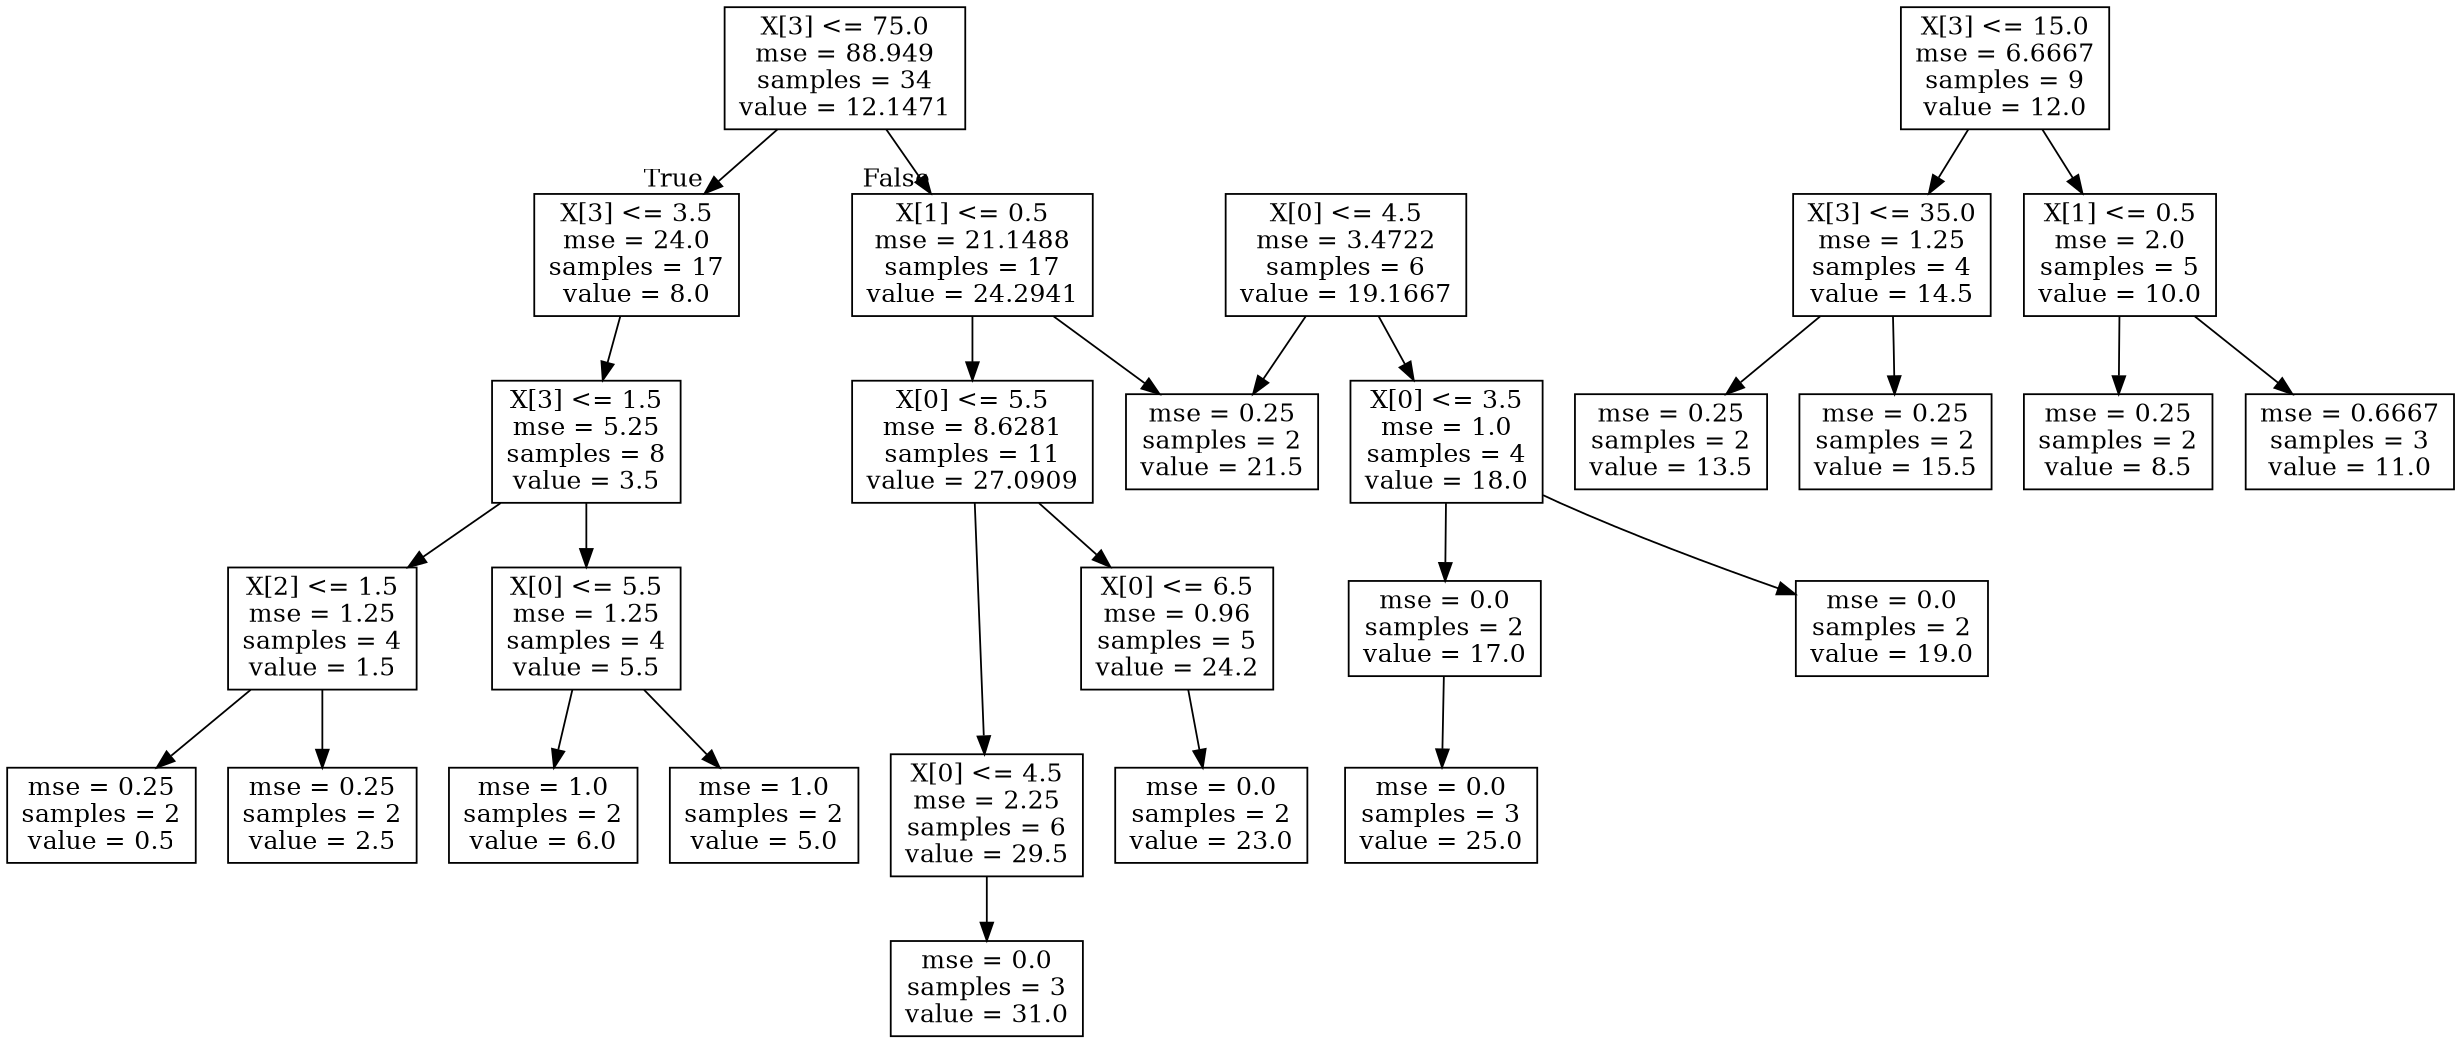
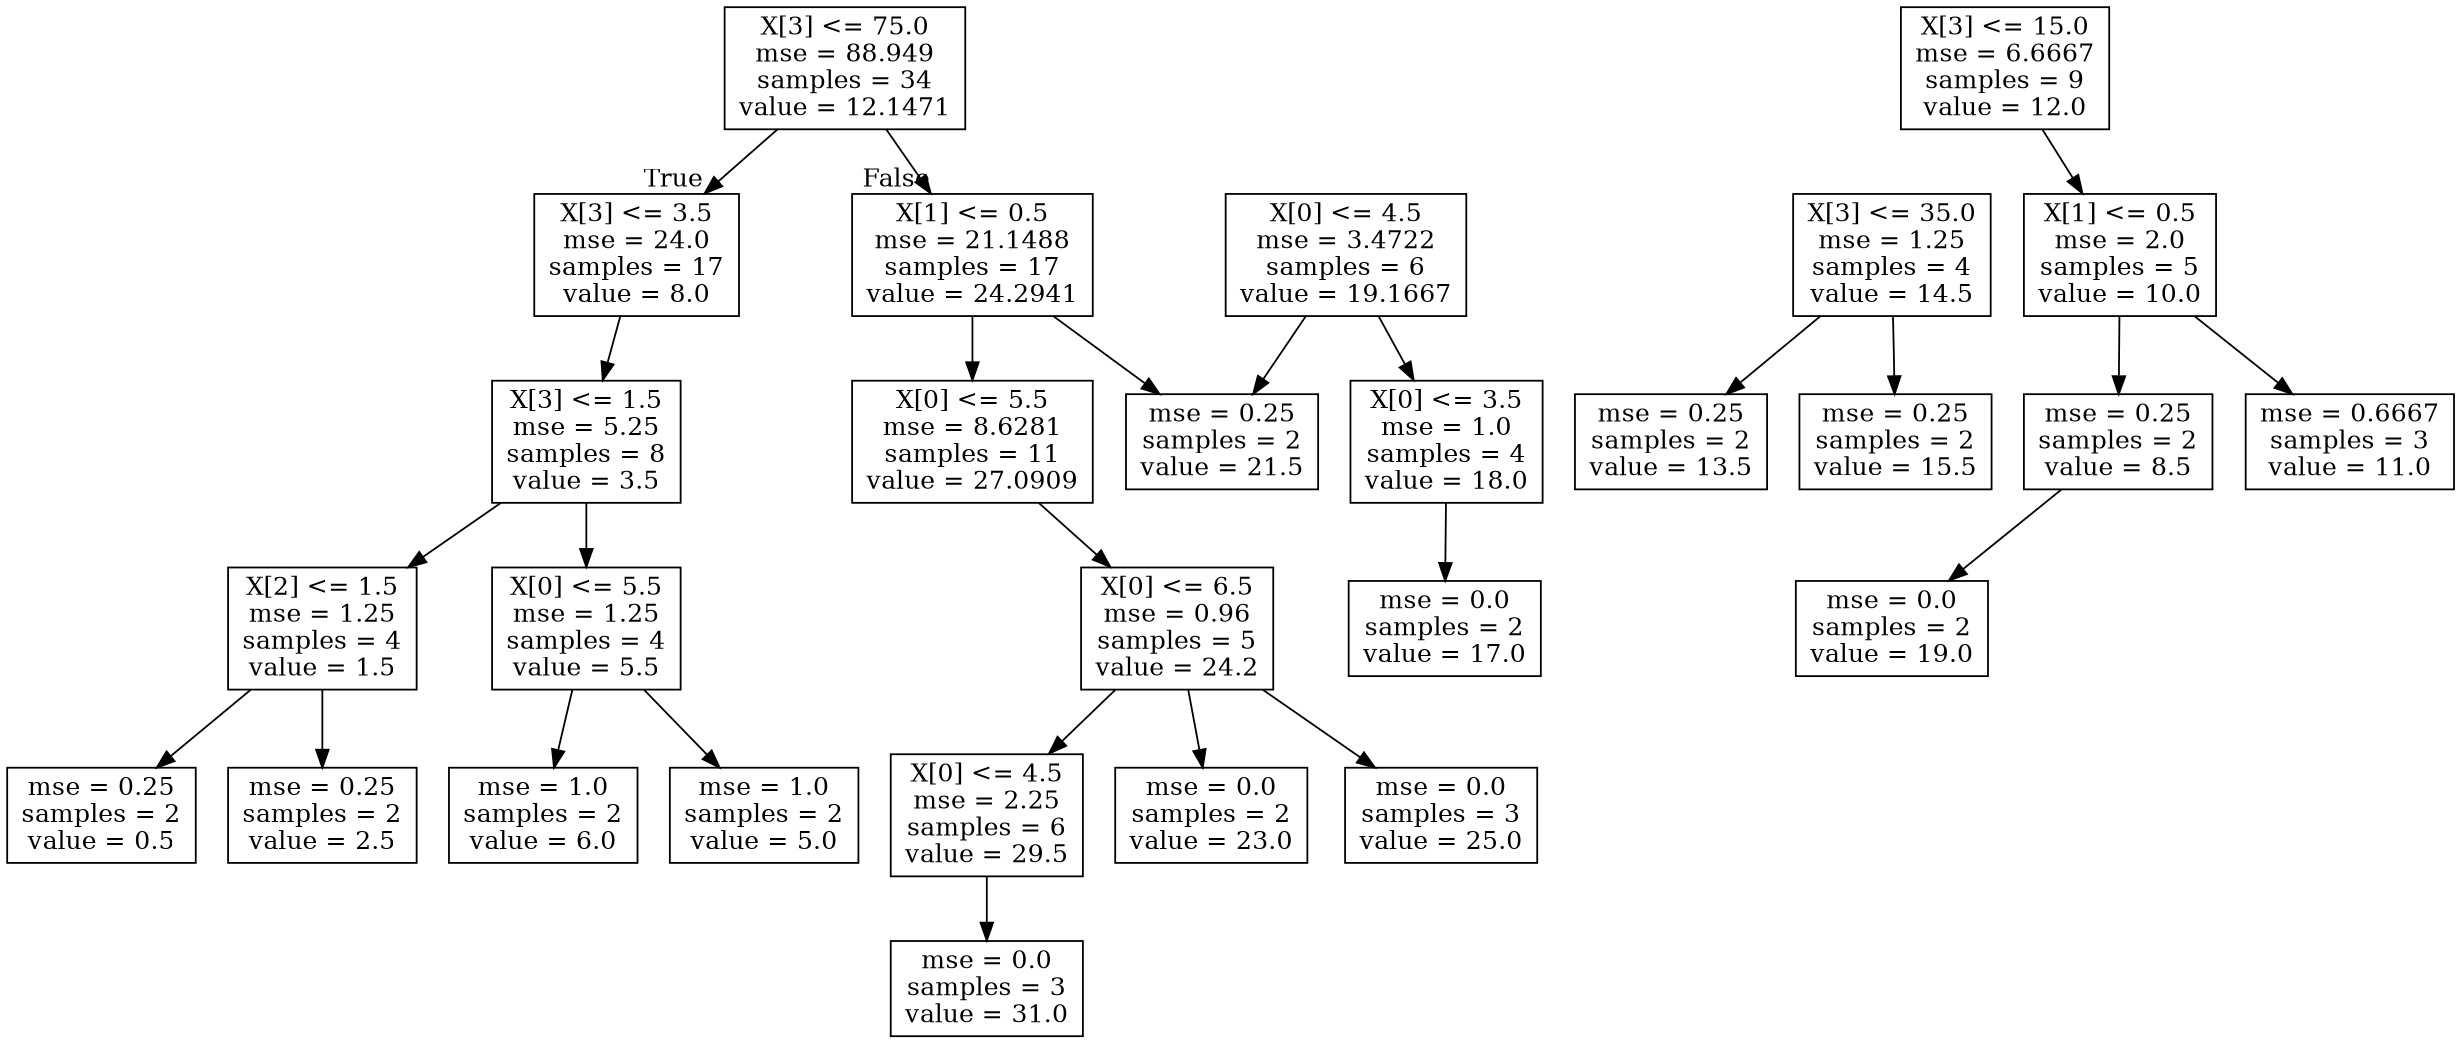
edge "X[3] <= 15.0 mse = 6.6667 samples = 9 value = 12.0" -> "X[3] <= 35.0 mse = 1.25 samples = 4 value = 14.5": removed
edge "X[0] <= 3.5 mse = 1.0 samples = 4 value = 18.0" -> "mse = 0.0 samples = 2 value = 19.0": now "mse = 0.25 samples = 2 value = 8.5" -> "mse = 0.0 samples = 2 value = 19.0"
edge "X[0] <= 5.5 mse = 8.6281 samples = 11 value = 27.0909" -> "X[0] <= 4.5 mse = 2.25 samples = 6 value = 29.5": now "X[0] <= 6.5 mse = 0.96 samples = 5 value = 24.2" -> "X[0] <= 4.5 mse = 2.25 samples = 6 value = 29.5"
edge "mse = 0.0 samples = 2 value = 17.0" -> "mse = 0.0 samples = 3 value = 25.0": now "X[0] <= 6.5 mse = 0.96 samples = 5 value = 24.2" -> "mse = 0.0 samples = 3 value = 25.0"
